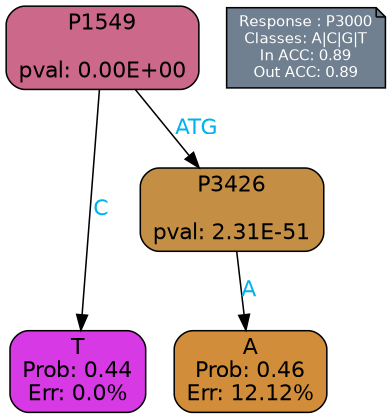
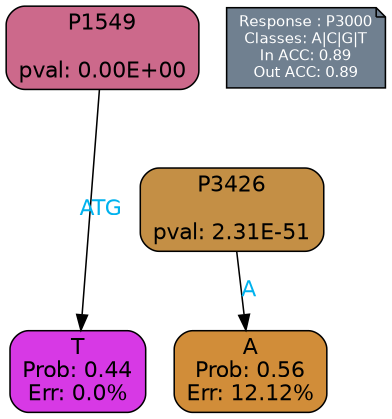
edge "P1549 pval: 0.00E+00" -> "P3426 pval: 2.31E-51": removed, label "ATG"
edge "P1549 pval: 0.00E+00" -> "T Prob: 0.44 Err: 0.0%": label "C" -> "ATG"
node "A Prob: 0.46 Err: 12.12%": label "A Prob: 0.46 Err: 12.12%" -> "A Prob: 0.56 Err: 12.12%"
